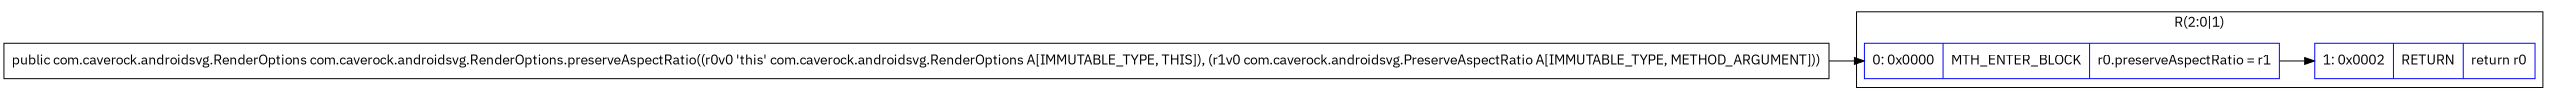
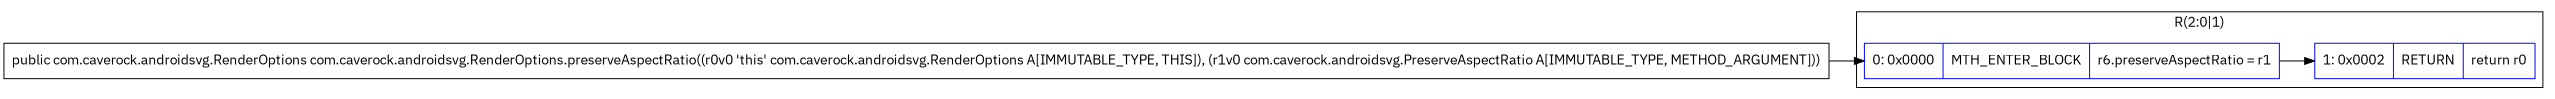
node "0: 0x0000": text "r0.preserveAspectRatio = r1" -> "r6.preserveAspectRatio = r1"
